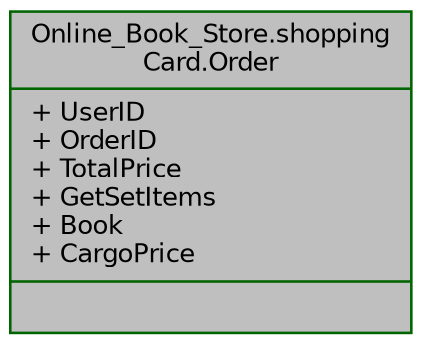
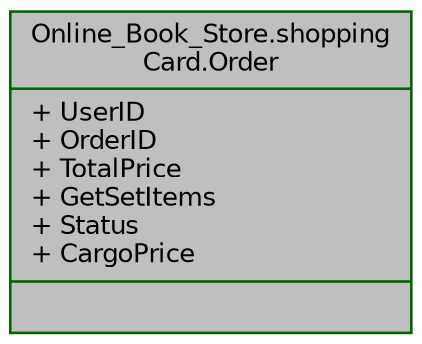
node "Online_Book_Store.shopping": text "+ Book" -> "+ Status"
